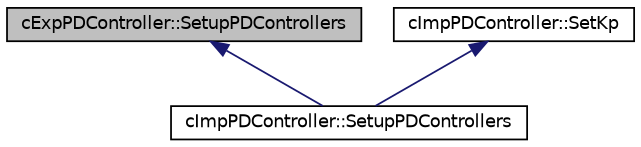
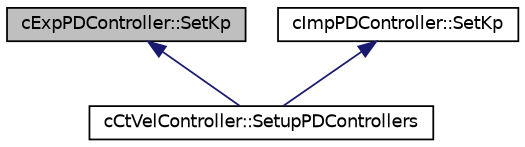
node "cExpPDController::SetupPDControllers": label "cExpPDController::SetupPDControllers" -> "cExpPDController::SetKp"
node "cImpPDController::SetupPDControllers": label "cImpPDController::SetupPDControllers" -> "cCtVelController::SetupPDControllers"
